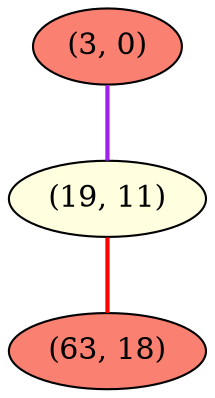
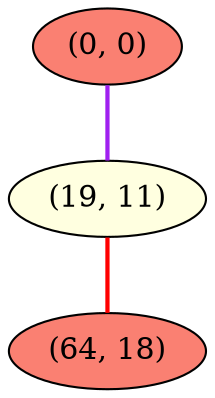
node "(3, 0)": label "(3, 0)" -> "(0, 0)"
node "(63, 18)": label "(63, 18)" -> "(64, 18)"
